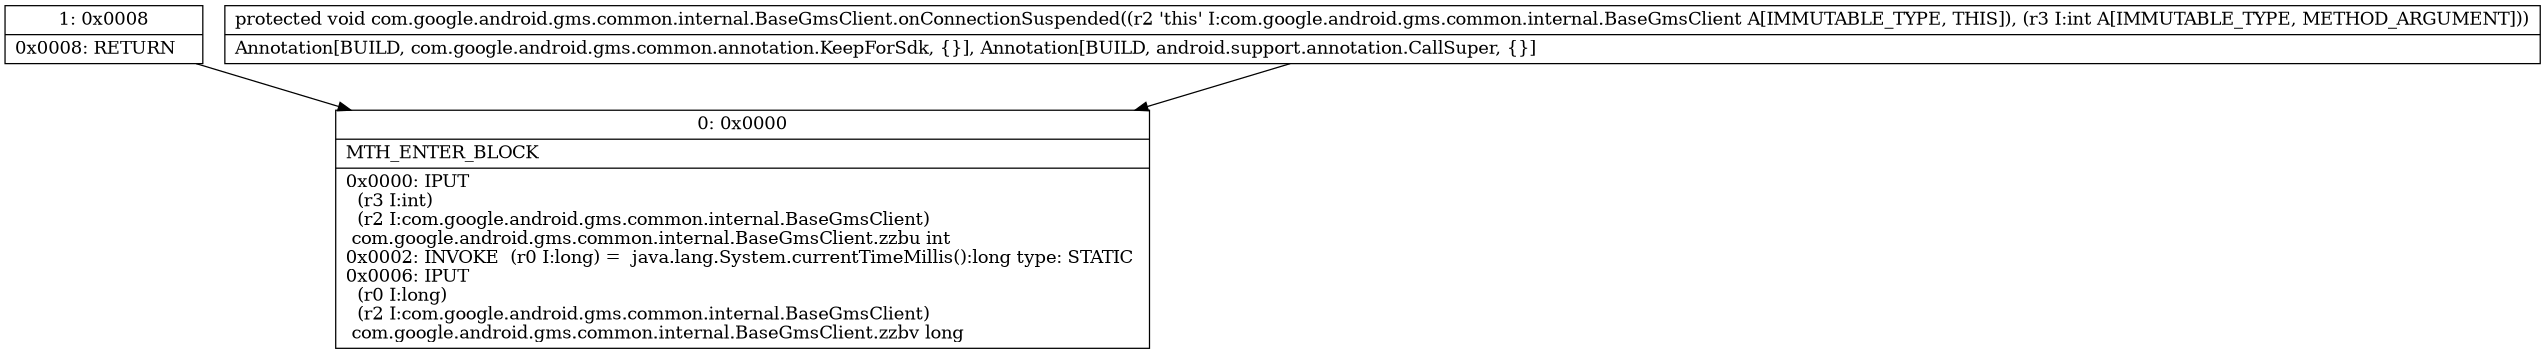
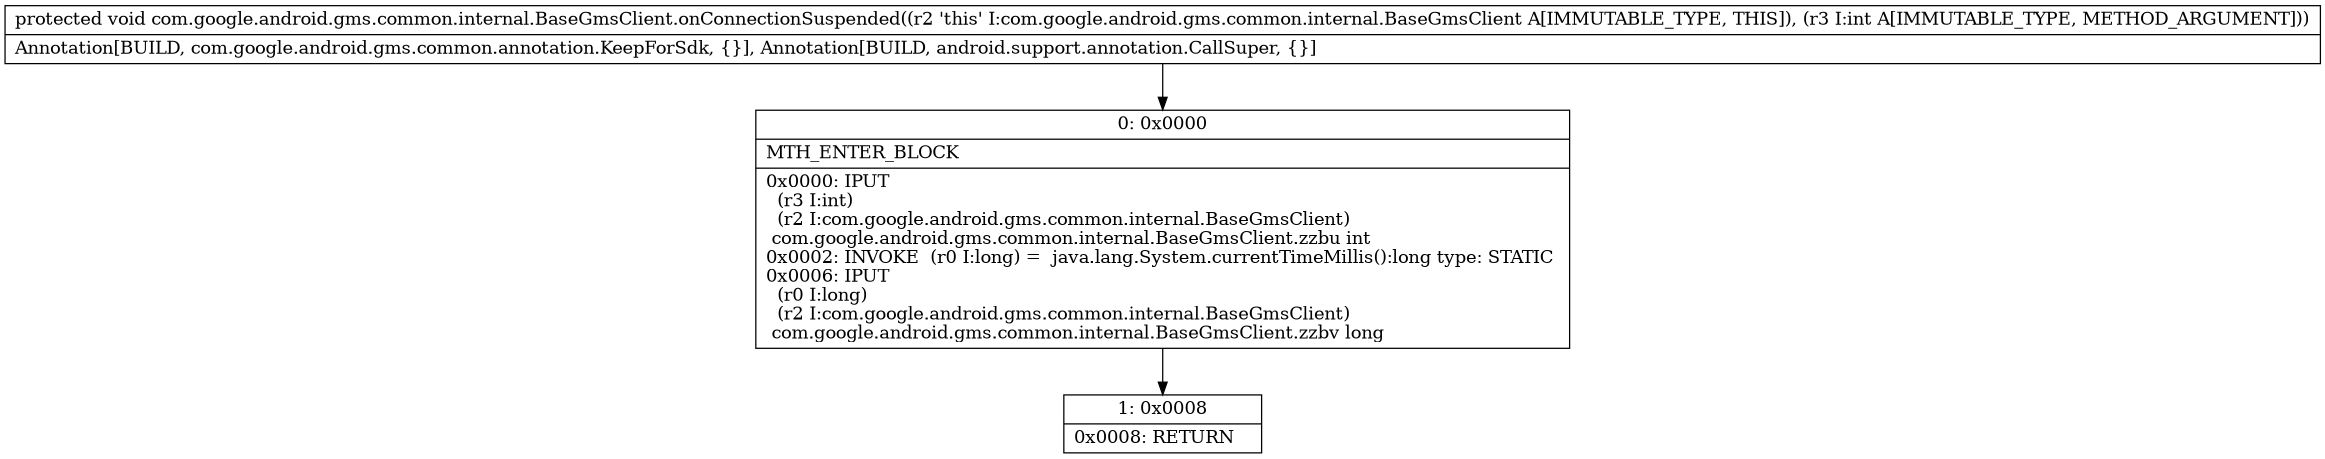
edge "1: 0x0008" -> "0: 0x0000": reversed
